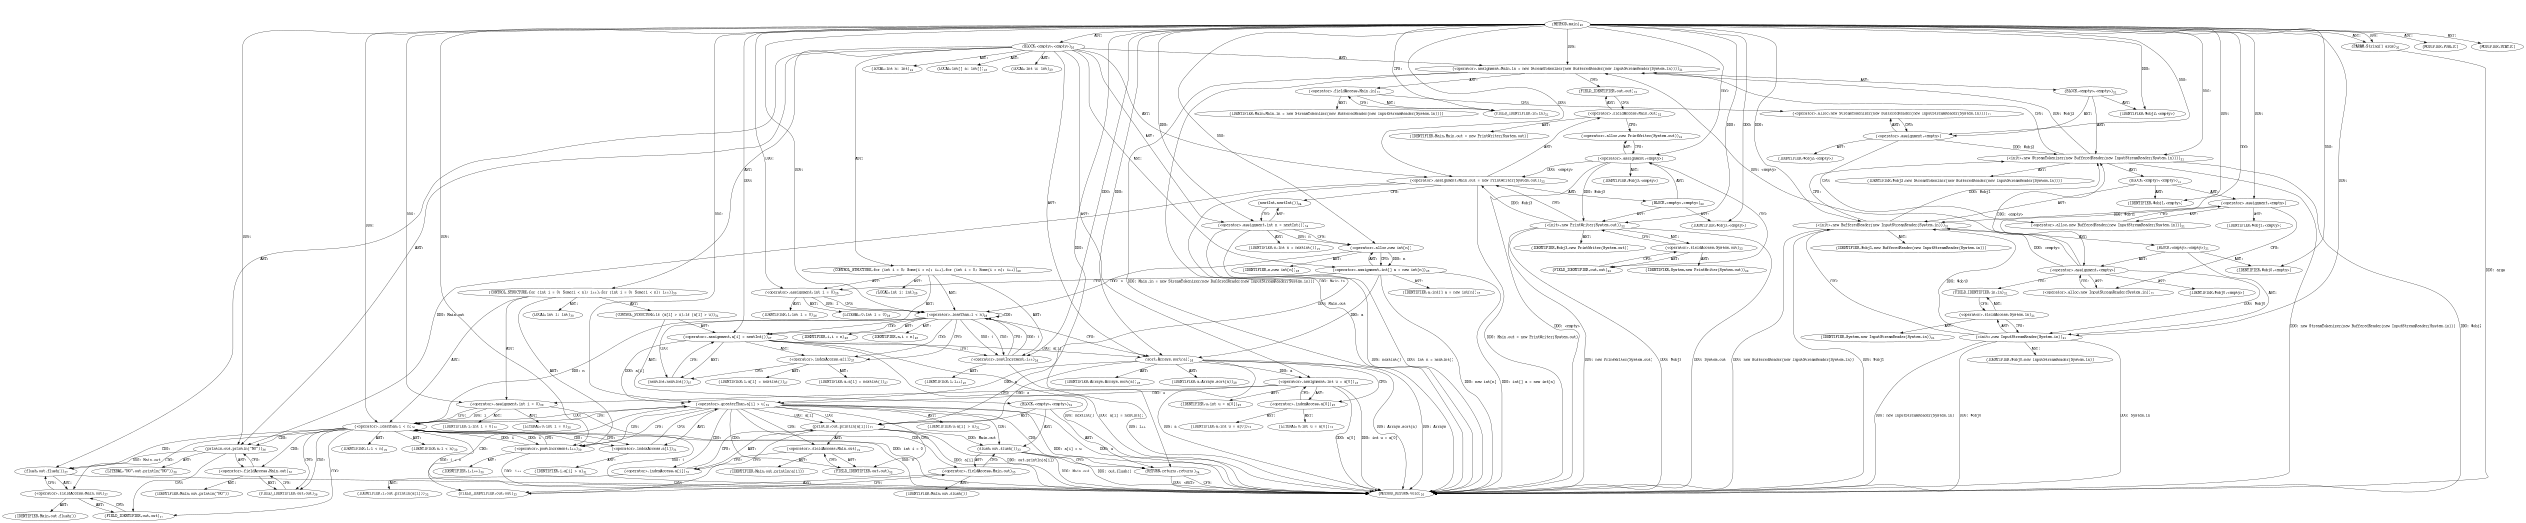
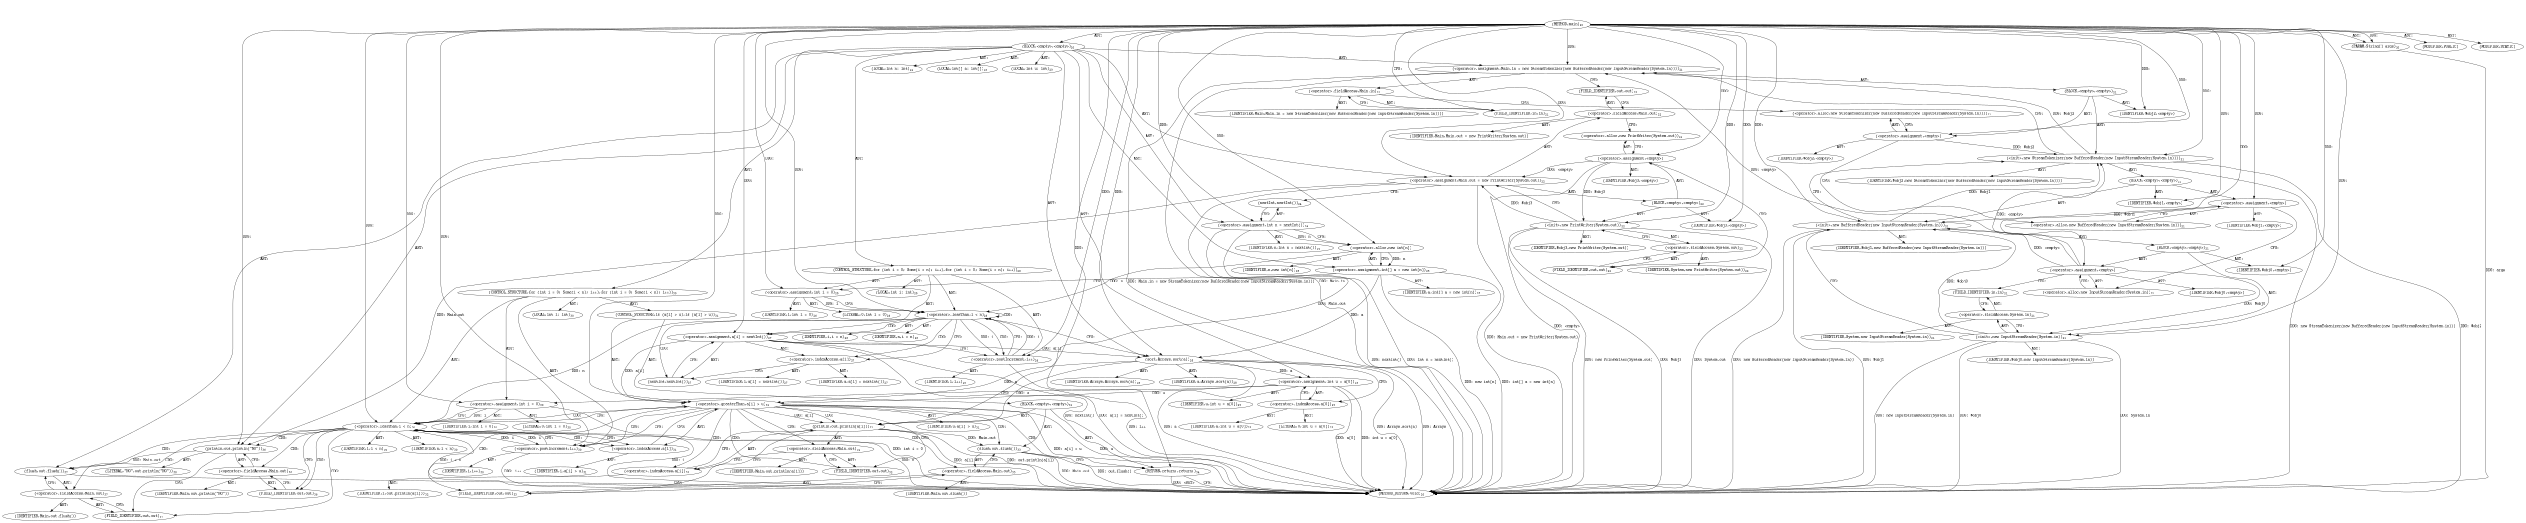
edge "(CONTROL_STRUCTURE,if (a[i] > u),if (a[i] > u))" -> "(<operator>.assignment,a[i] = nextInt())": now "(CONTROL_STRUCTURE,if (a[i] > u),if (a[i] > u))" -> "(<operator>.greaterThan,a[i] > u)"
